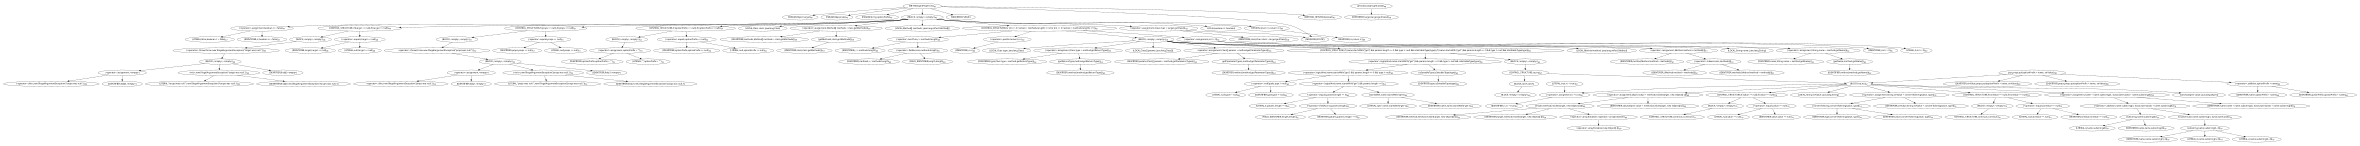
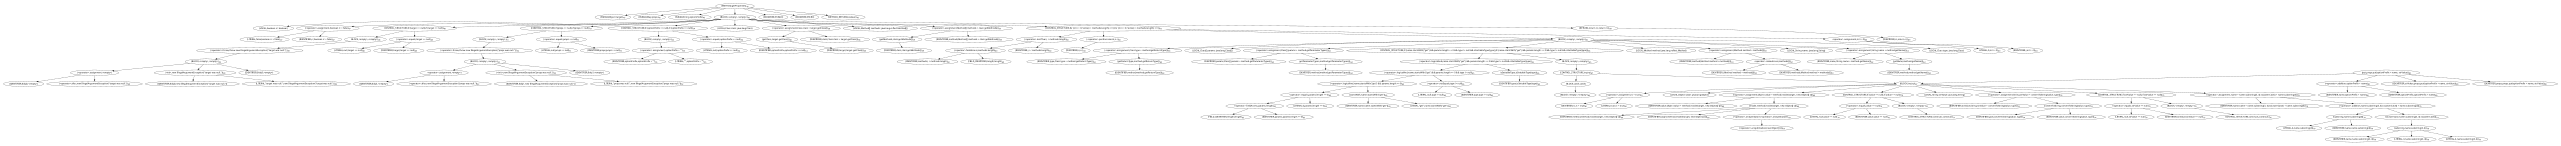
edge "(<operator>.assignment,Class clazz = target.getClass())" -> "(MODIFIER,STATIC)": now "(<operator>.assignment,Class clazz = target.getClass())" -> "(getClass,target.getClass())"
edge "(LITERAL,true,rc = true)" -> "(<operator>.assignment,rc = true)": reversed
